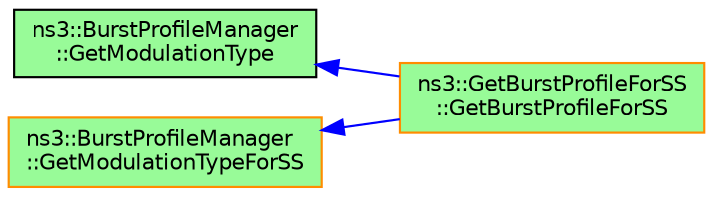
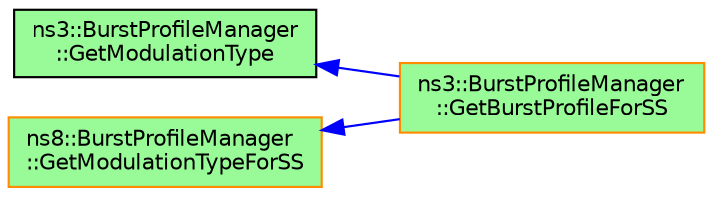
node "ns3::GetBurstProfileForSS ::GetBurstProfileForSS": label "ns3::GetBurstProfileForSS ::GetBurstProfileForSS" -> "ns3::BurstProfileManager ::GetBurstProfileForSS"
node "ns3::BurstProfileManager ::GetModulationTypeForSS": label "ns3::BurstProfileManager ::GetModulationTypeForSS" -> "ns8::BurstProfileManager ::GetModulationTypeForSS"
